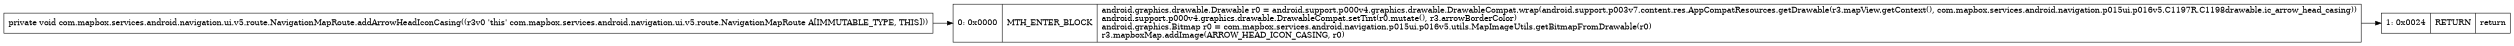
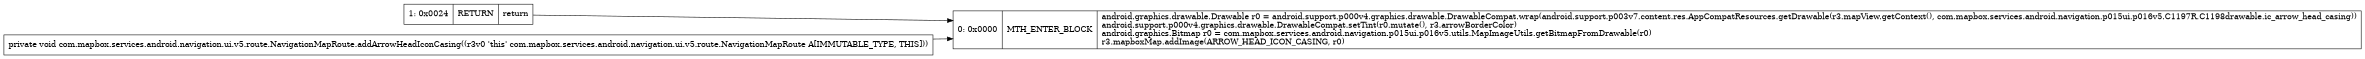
edge "0: 0x0000" -> "1: 0x0024": reversed
